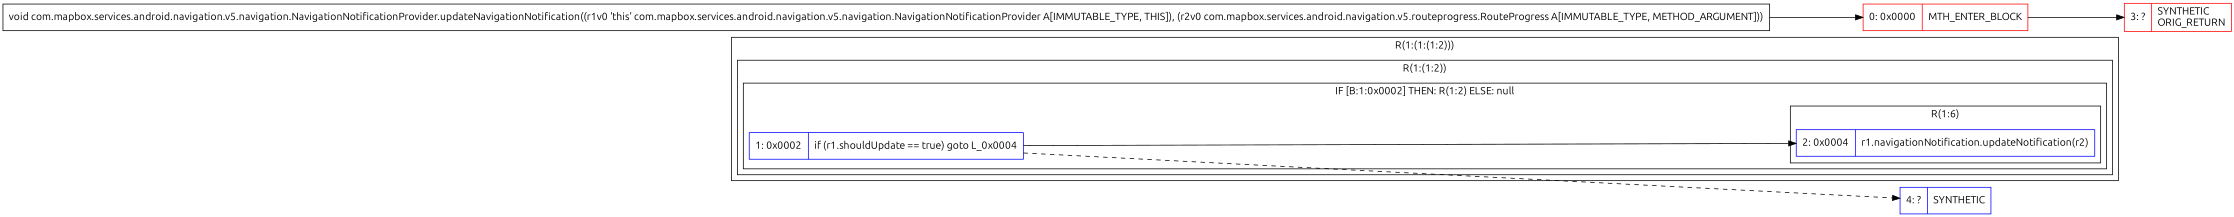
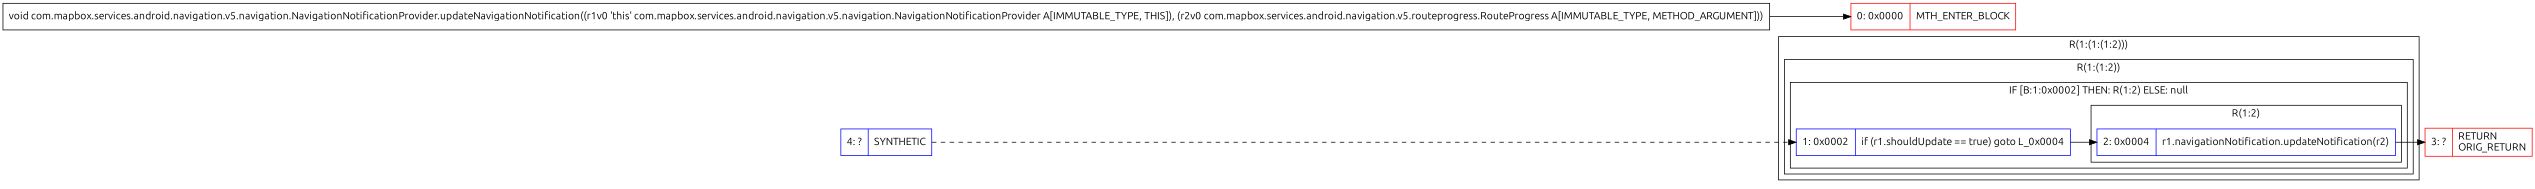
node "3: ?": text "SYNTHETIC" -> "RETURN"
edge "0: 0x0000" -> "3: ?": now "2: 0x0004" -> "3: ?"
cluster "R(1:6)": label "R(1:6)" -> "R(1:2)"
edge "1: 0x0002" -> "4: ?": reversed
